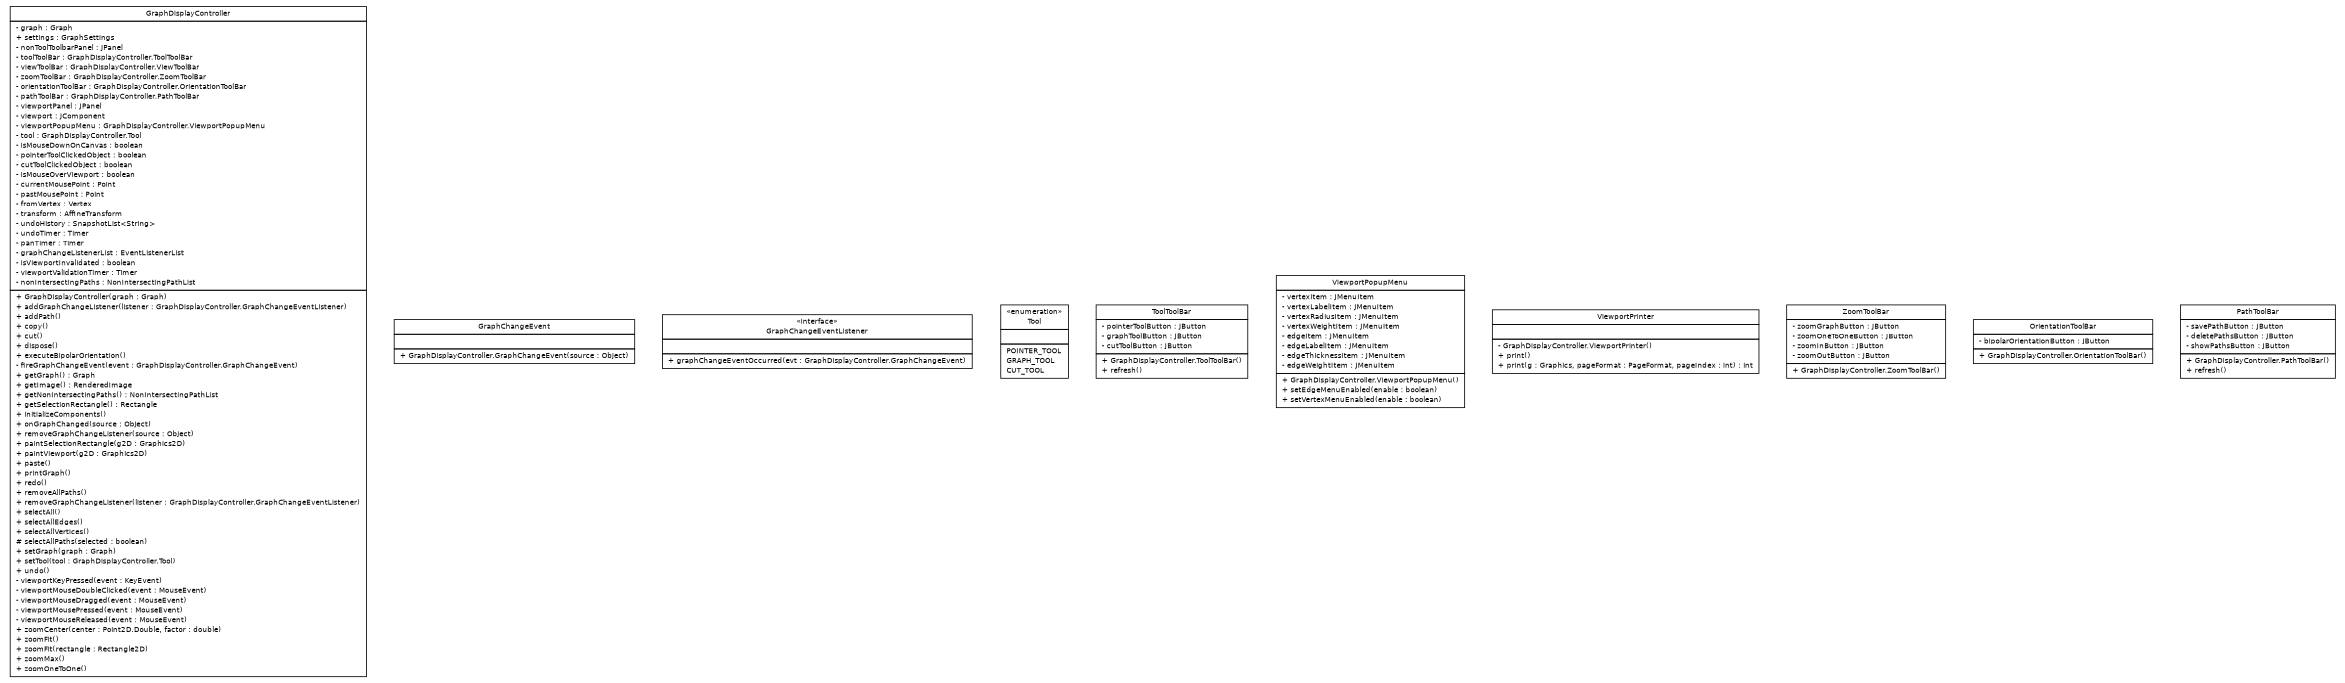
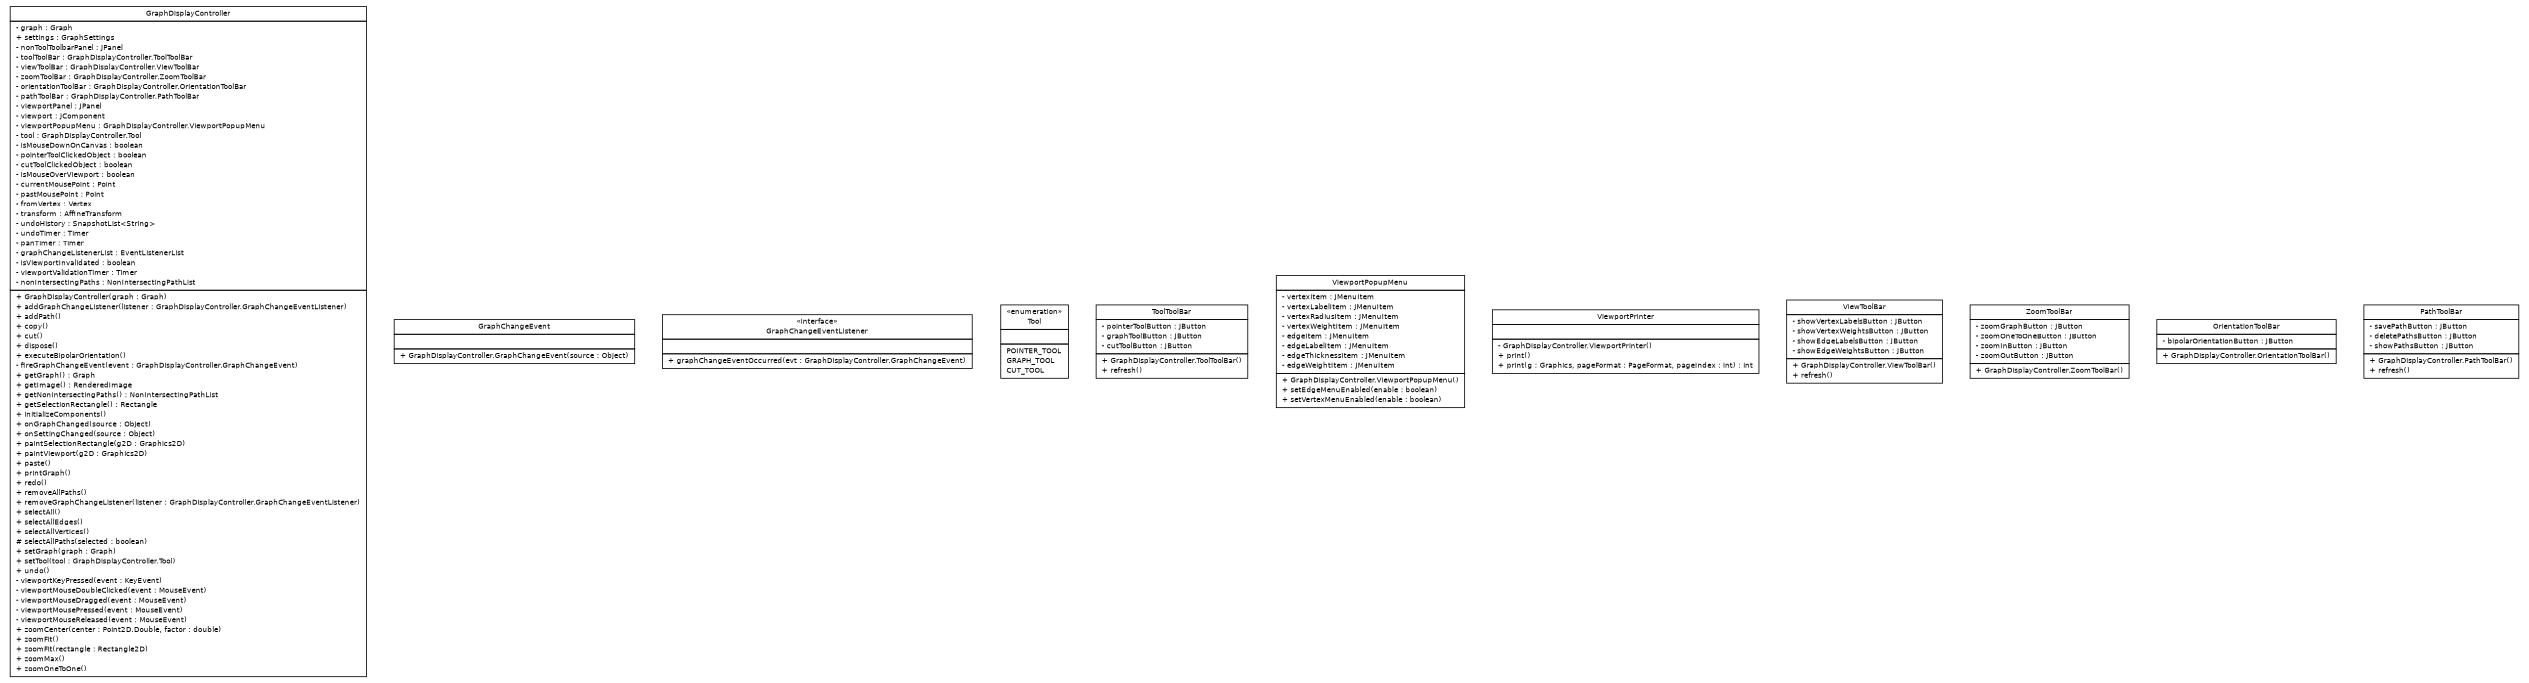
node "ViewToolBar": added
node "GraphDisplayController": text "+ removeGraphChangeListener(source : Object)" -> "+ onSettingChanged(source : Object)"
